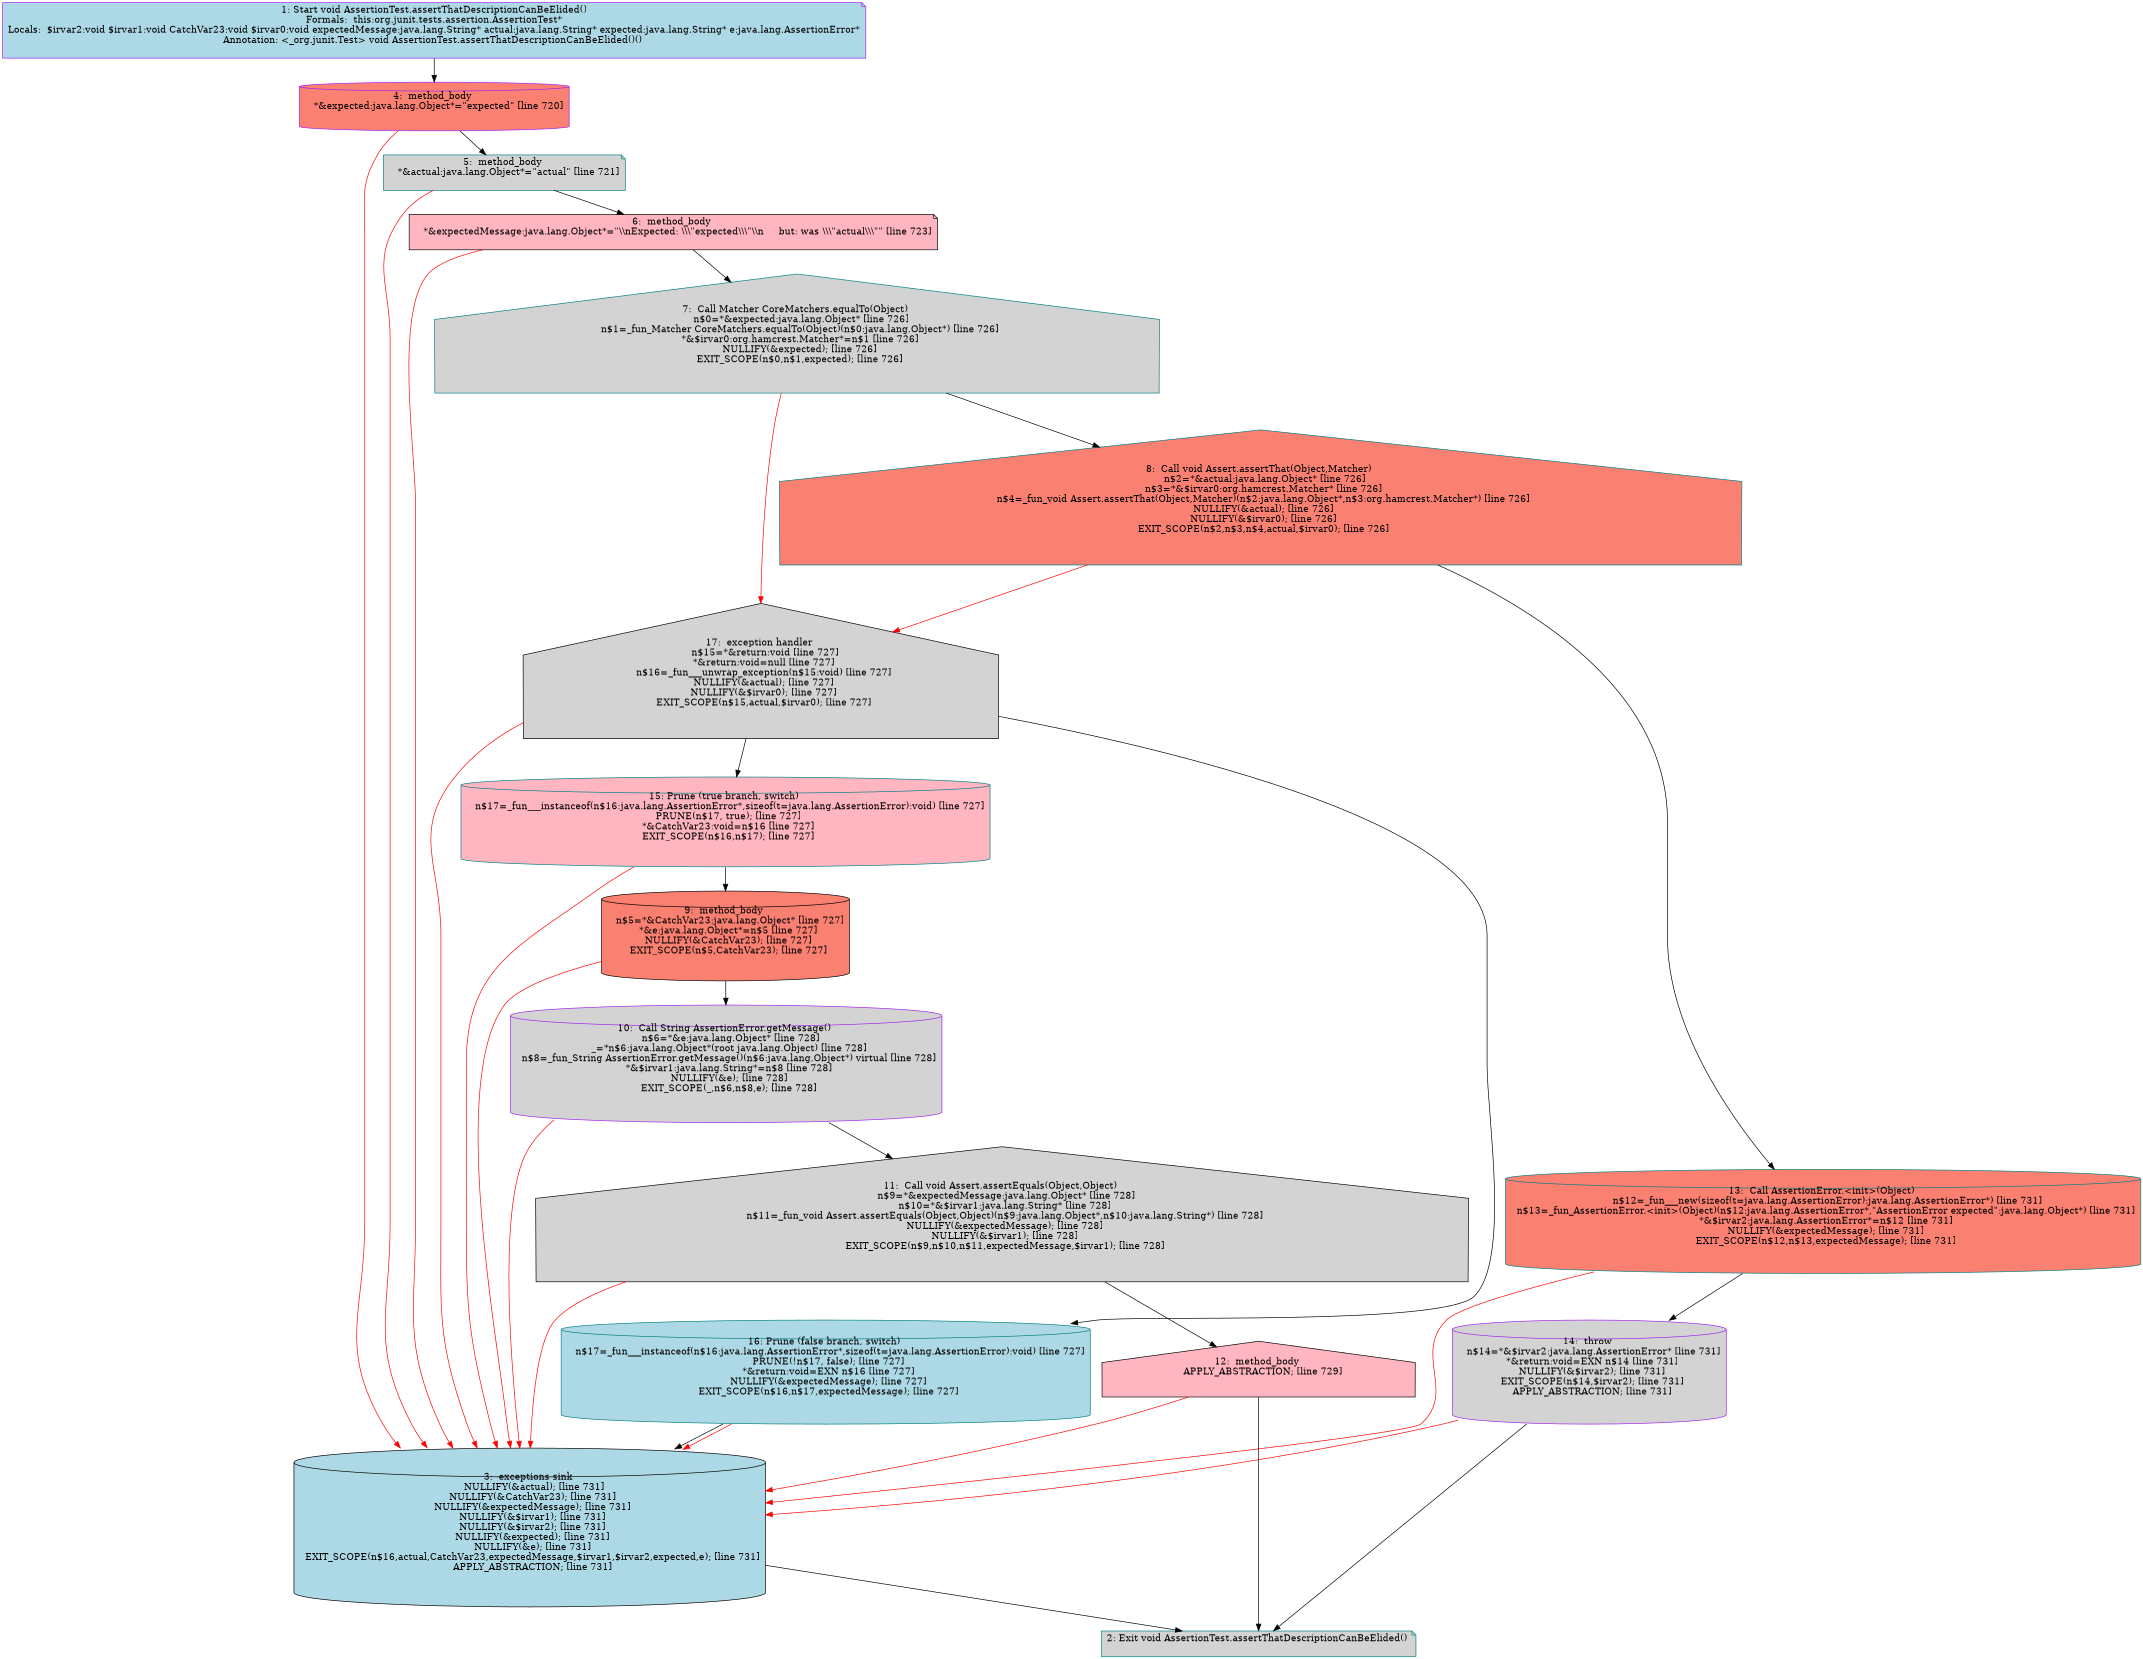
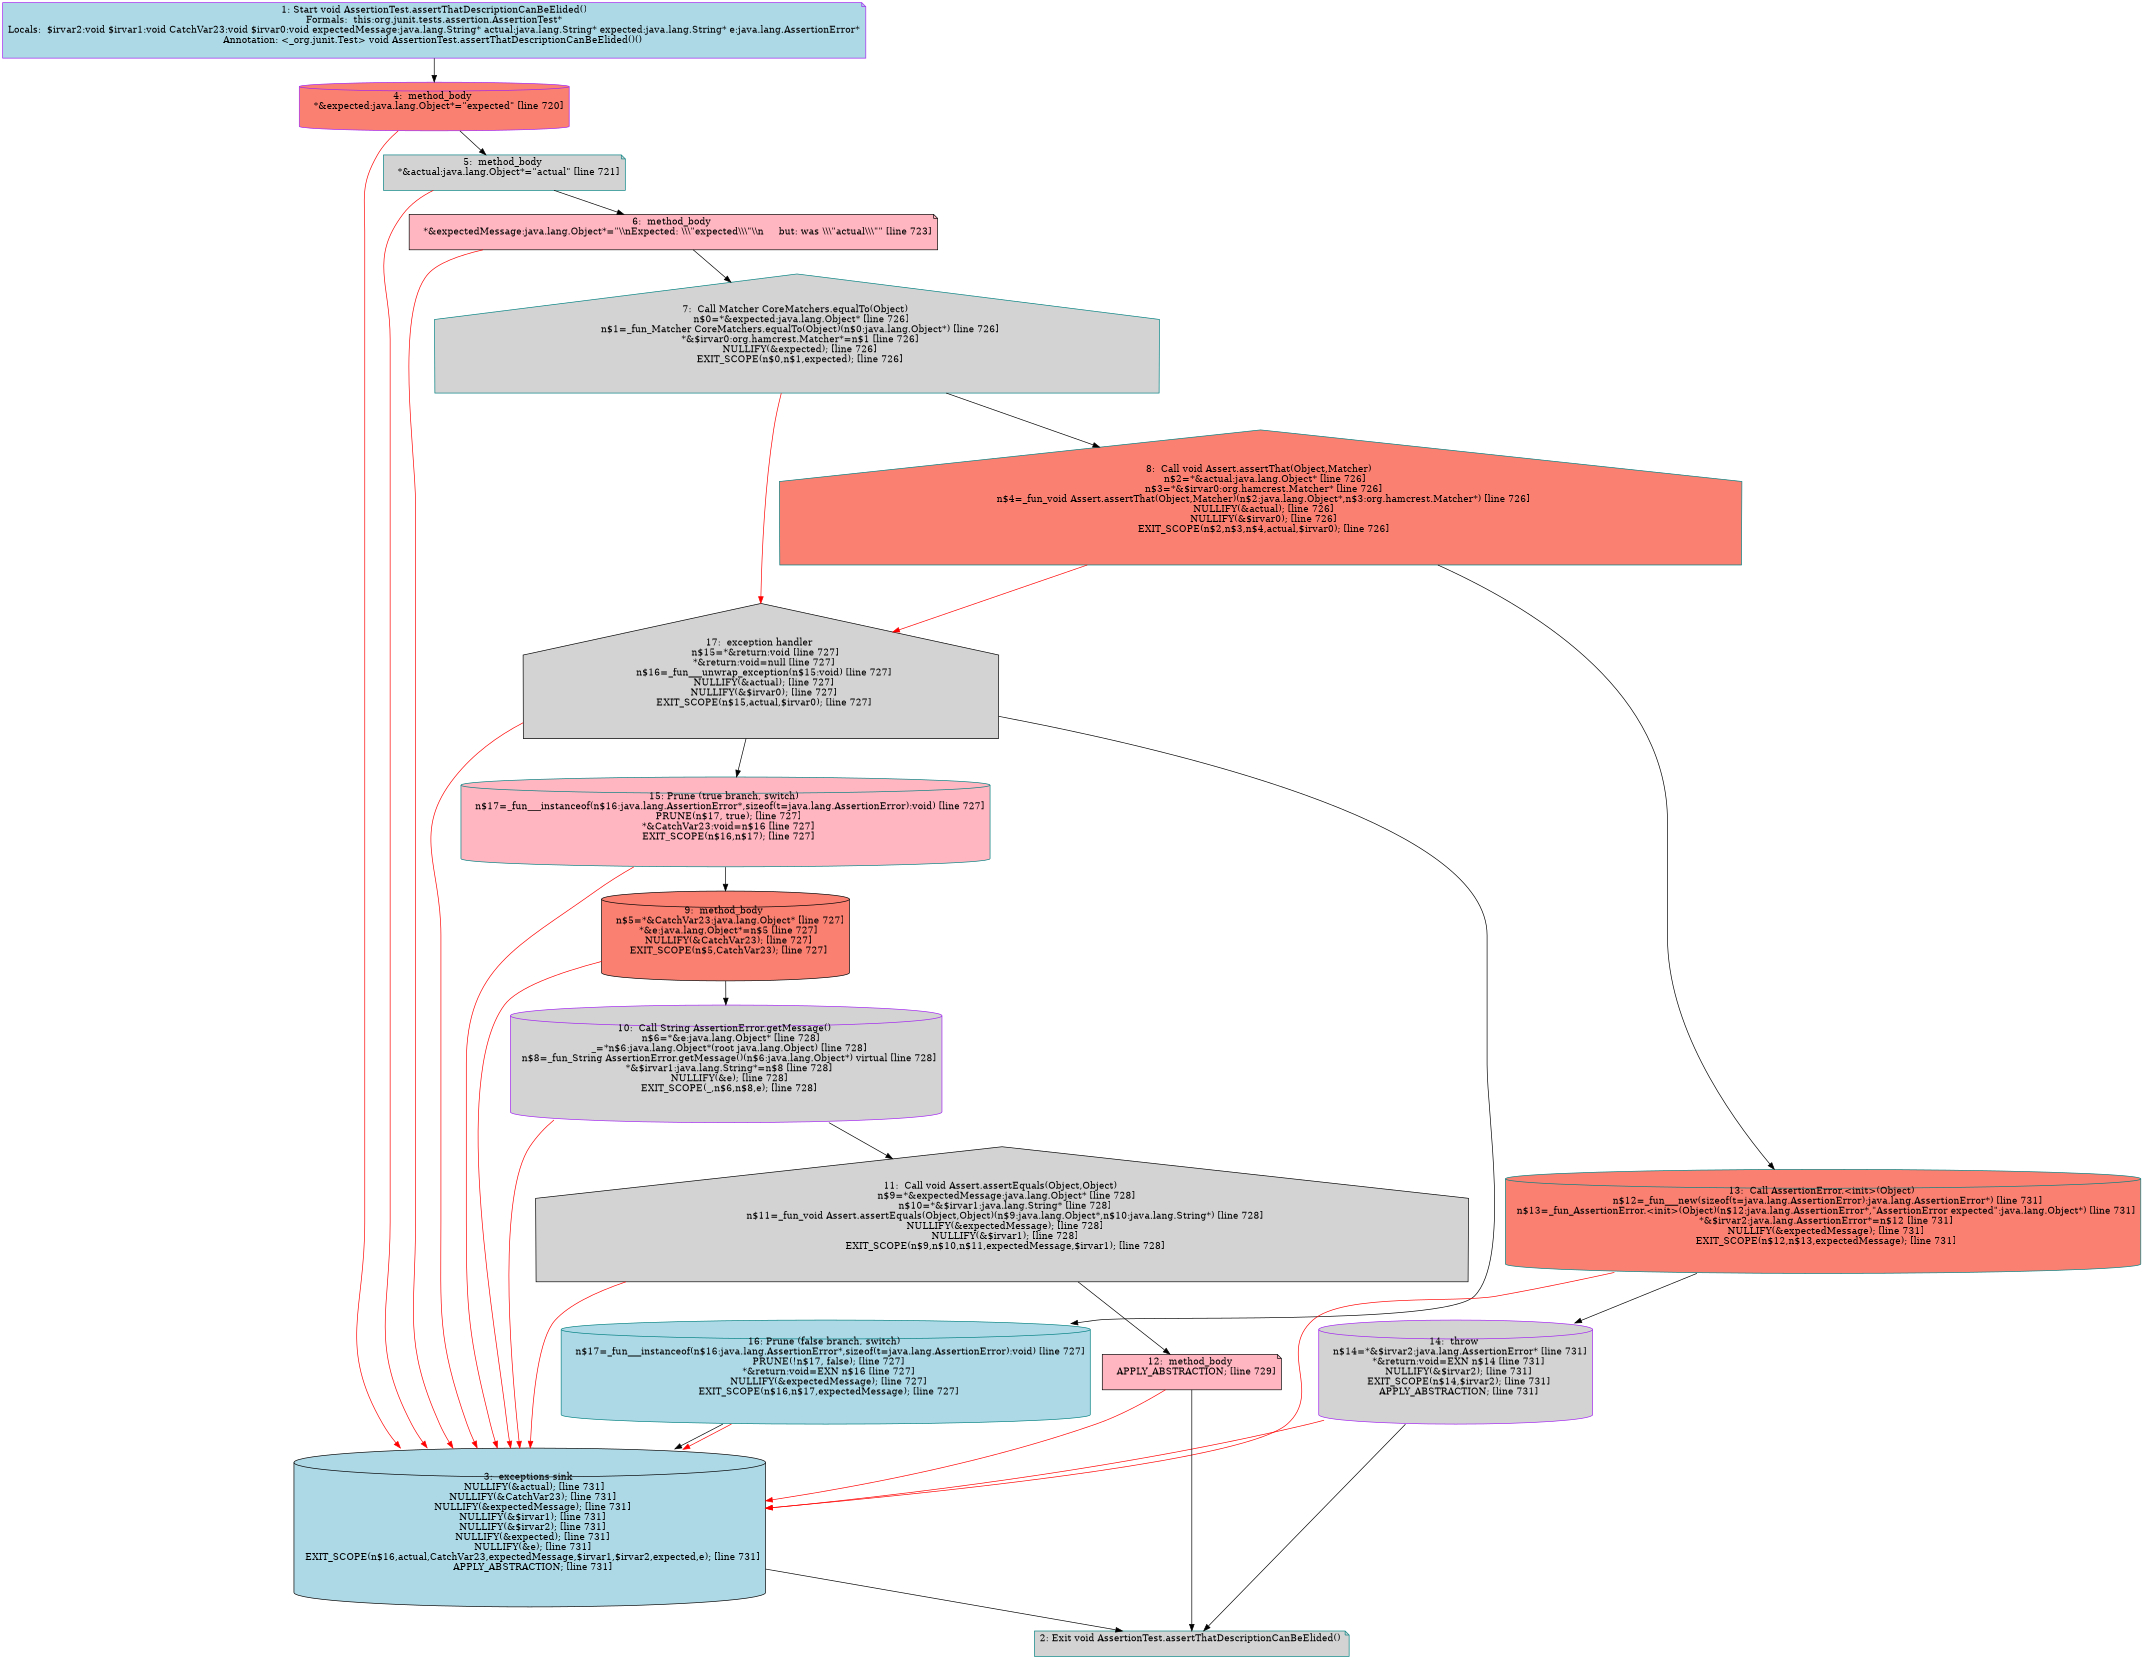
node "12:  method_body APPLY_ABSTRACTION; [line 729]": shape house -> note
